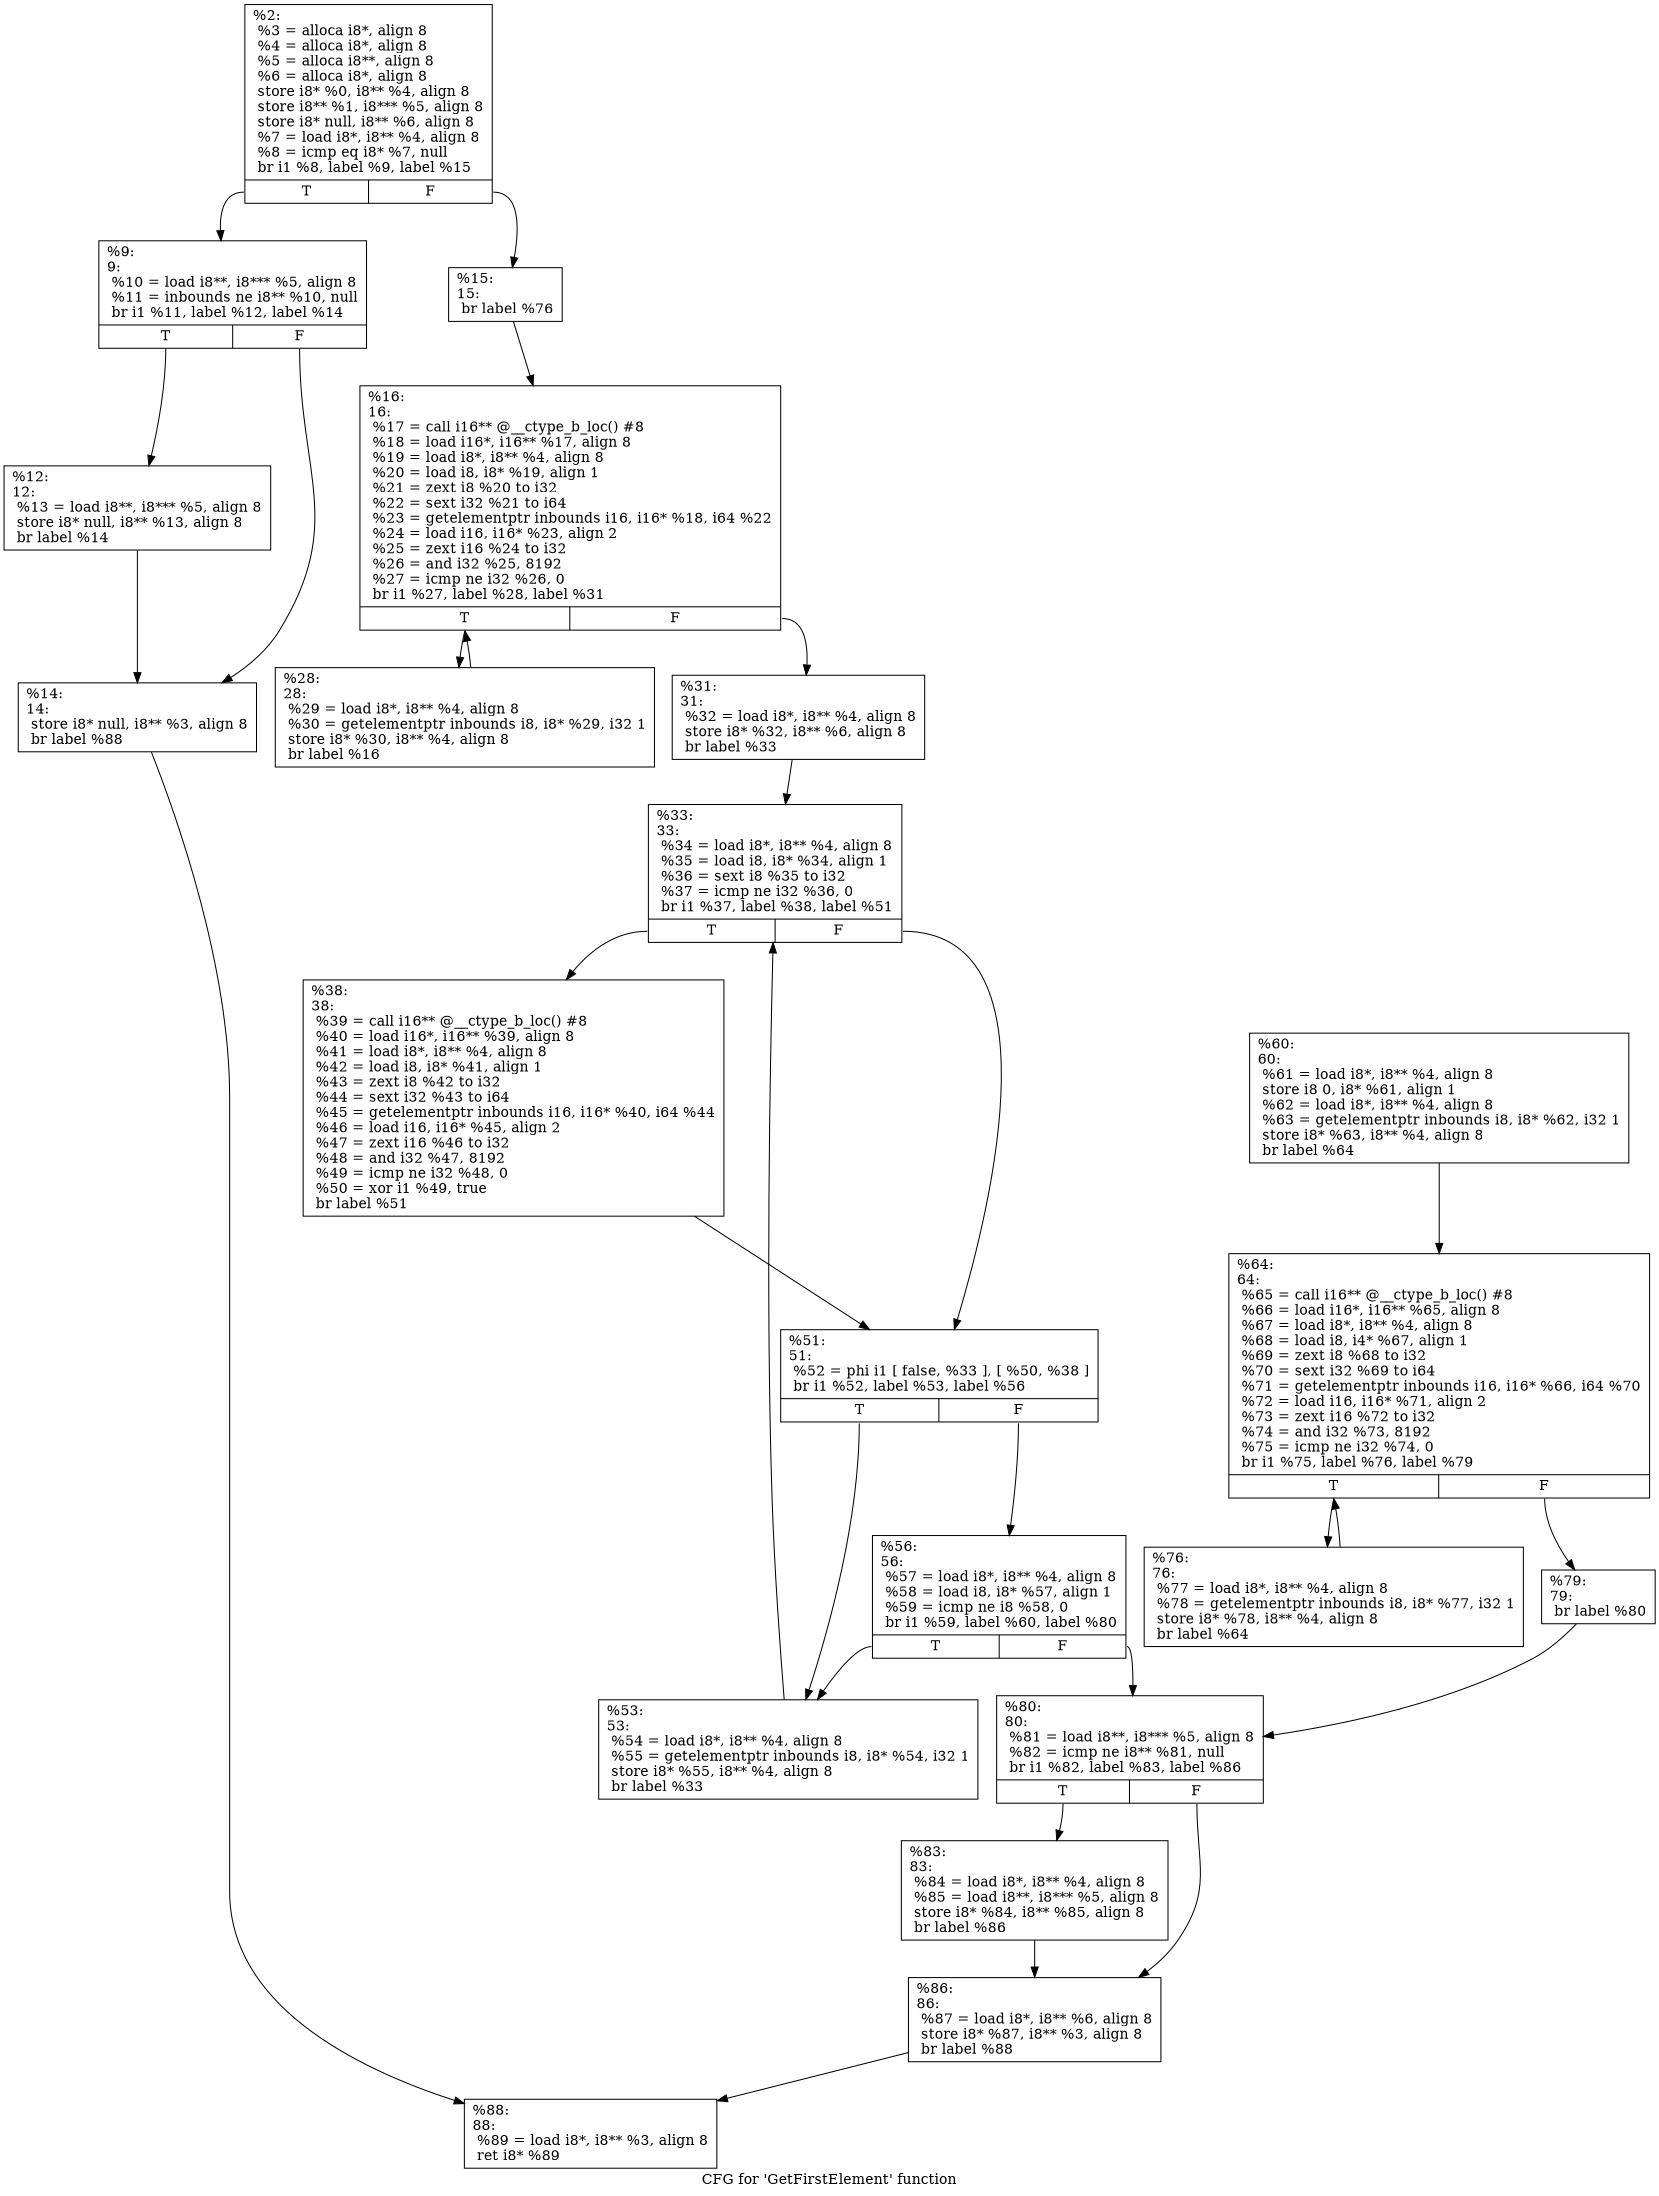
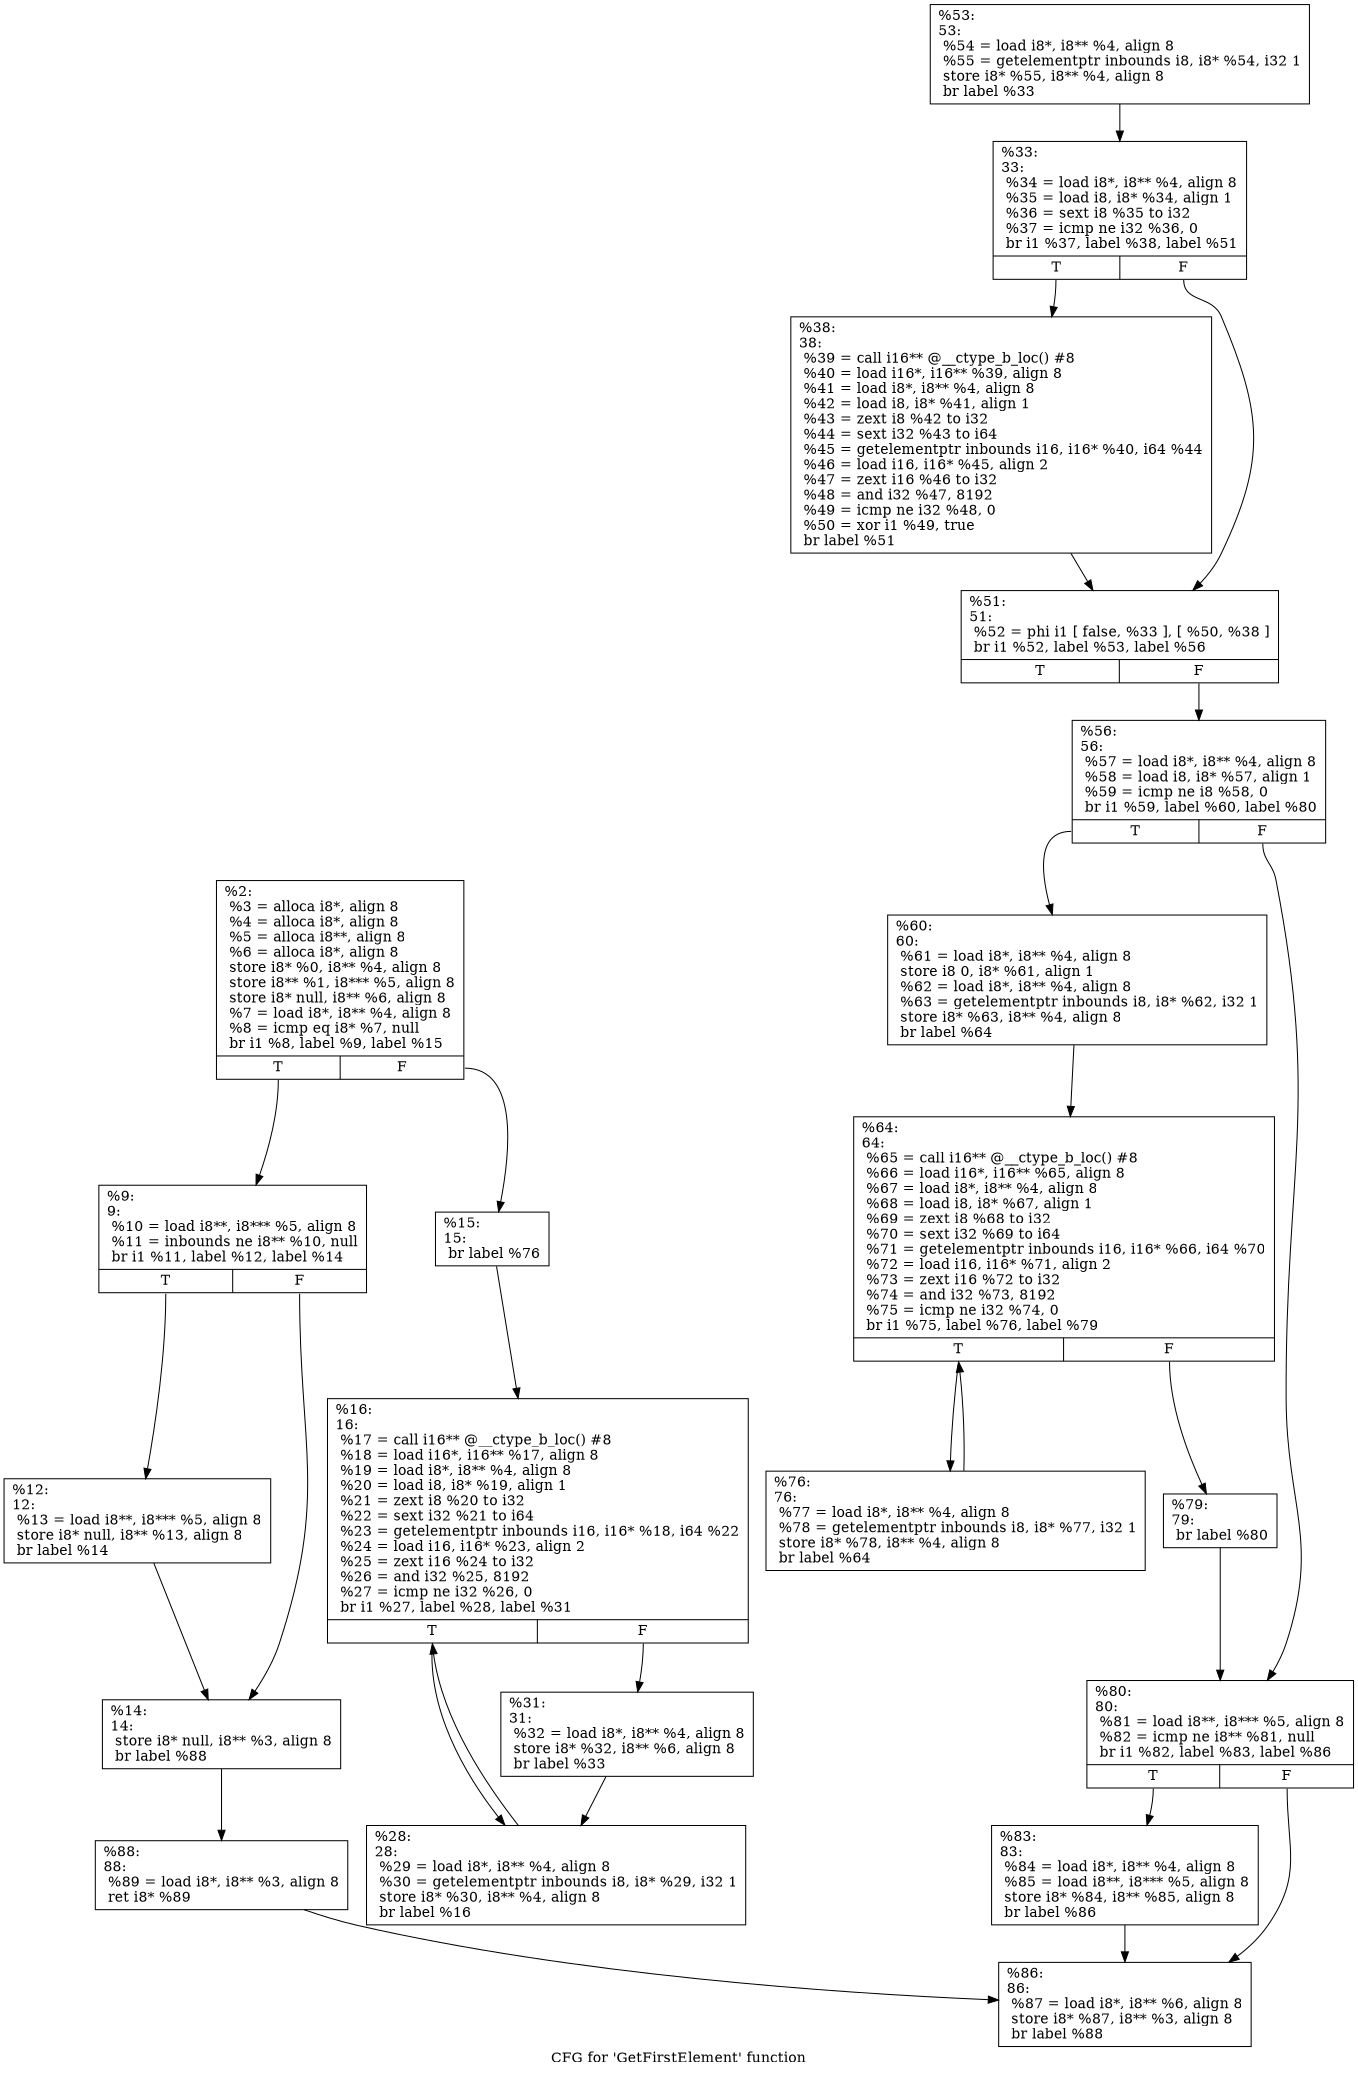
edge "%31:" -> "%33:": now "%31:" -> "%28:"
node "%64:": text "%68 = load i8, i4* %67, align 1" -> "%68 = load i8, i8* %67, align 1"
edge "%51:" -> "%53:": removed
edge "%56:" -> "%53:": now "%56:" -> "%60:"
edge "%86:" -> "%88:": reversed
